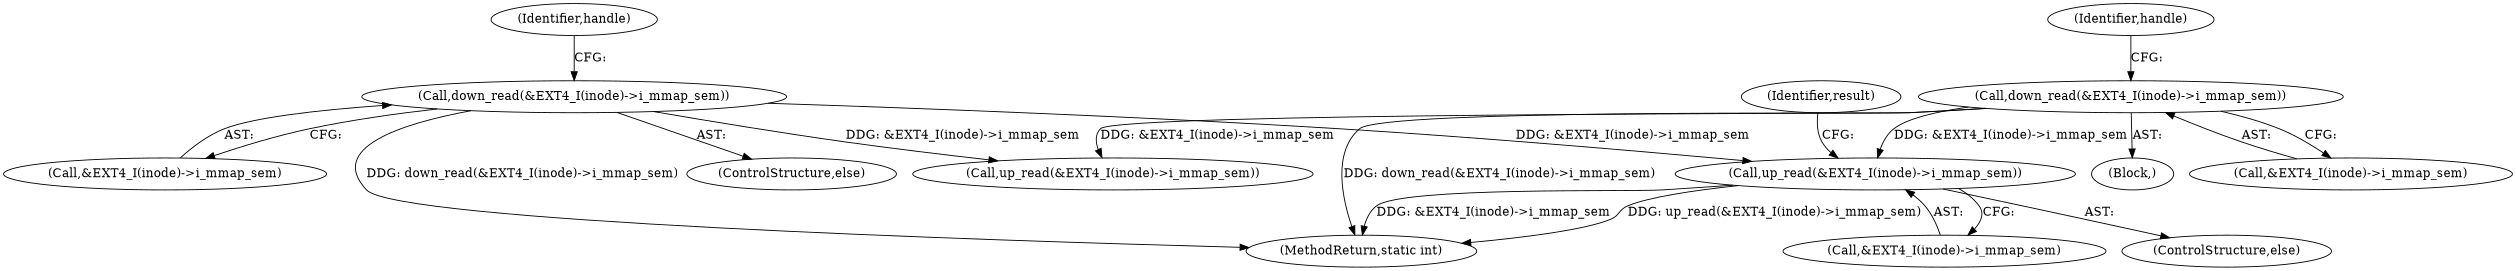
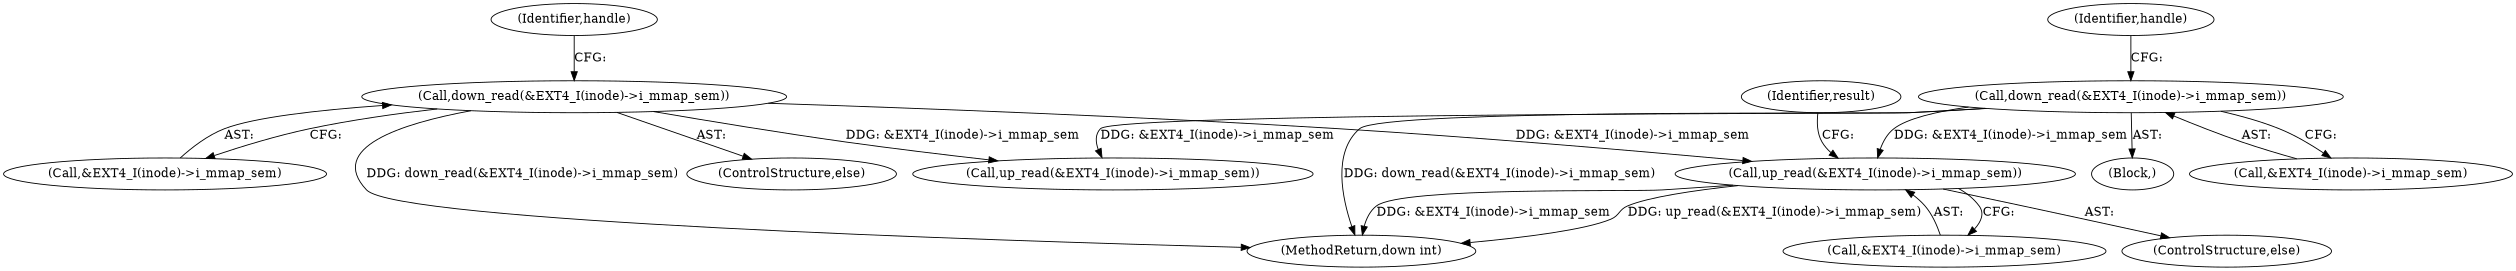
node "(MethodReturn,static int)": label "(MethodReturn,static int)" -> "(MethodReturn,down int)"
